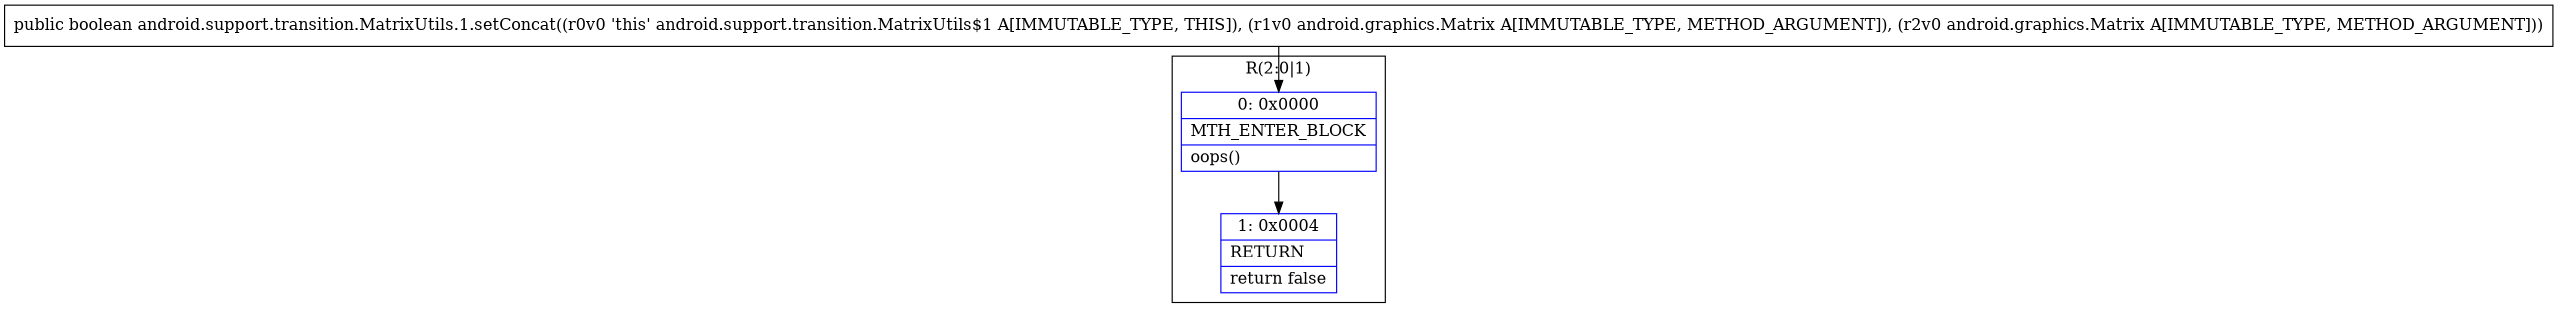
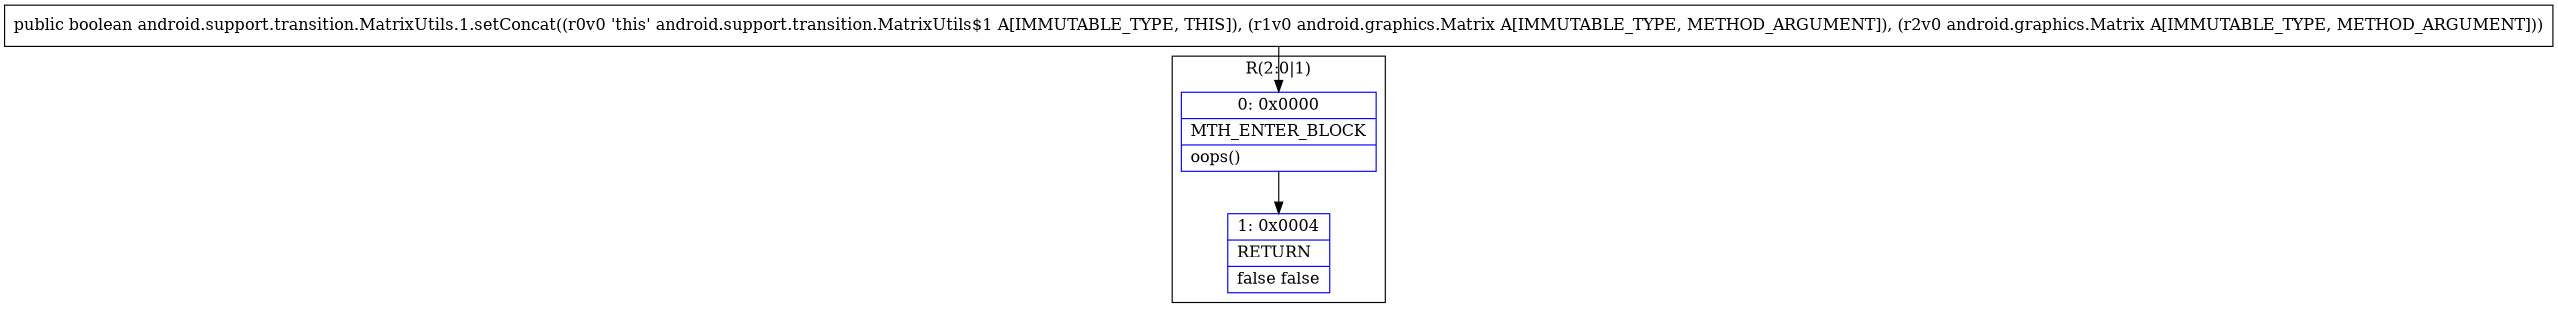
node "1: 0x0004": text "return false" -> "false false"
